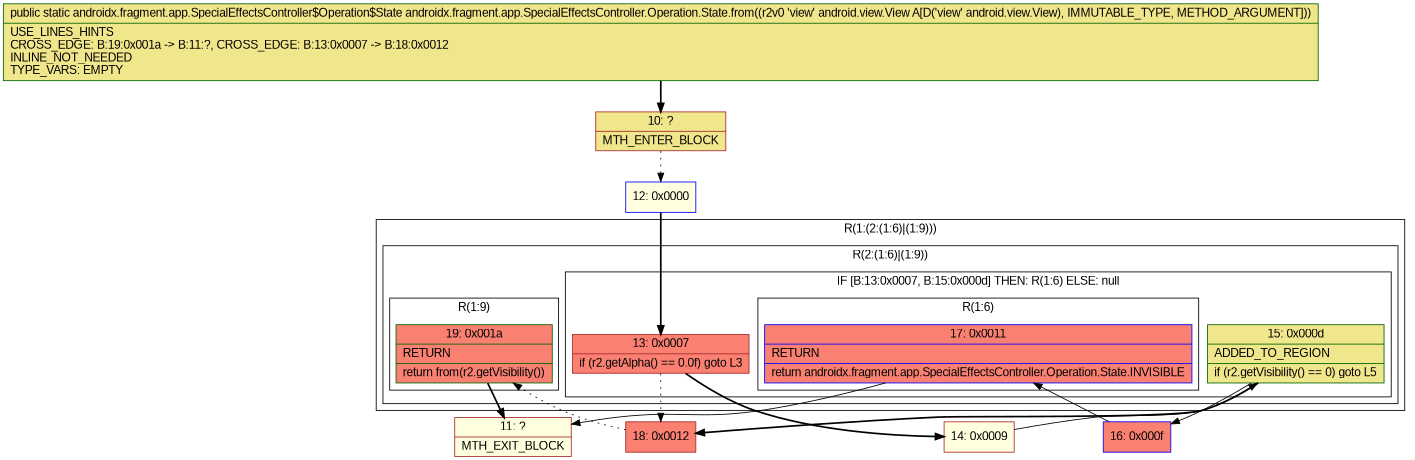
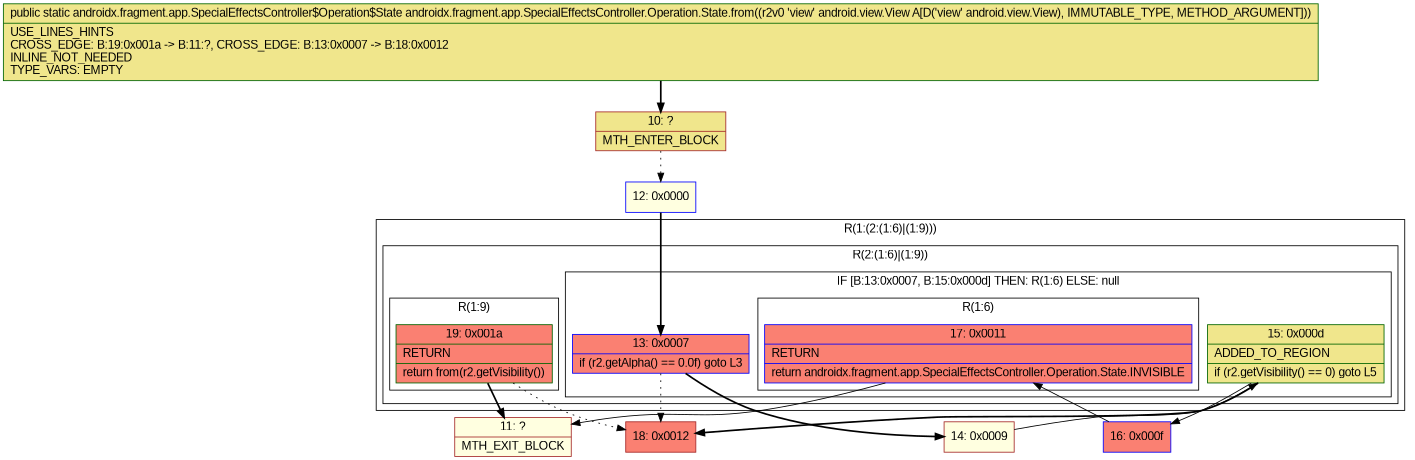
node "13: 0x0007": color brown -> blue
edge "18: 0x0012" -> "19: 0x001a": reversed
